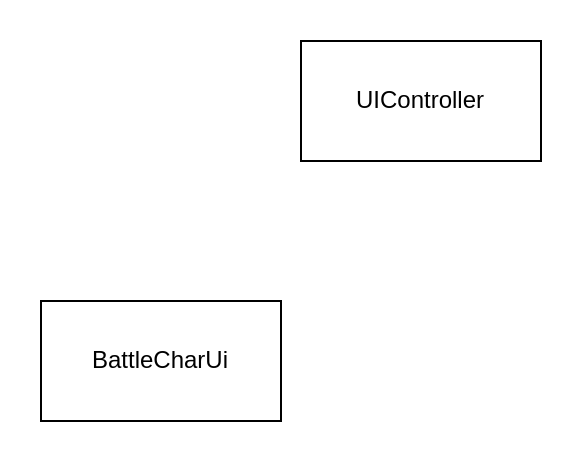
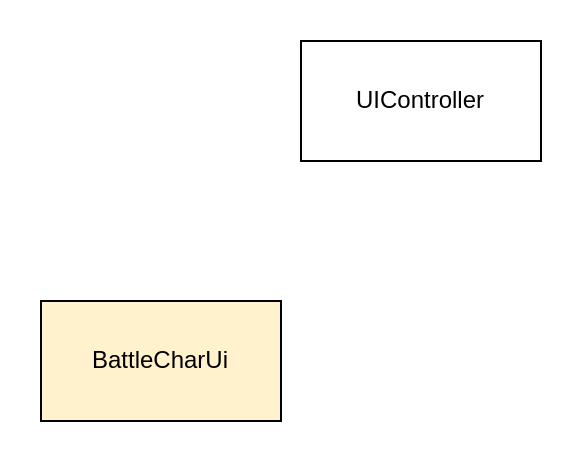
node "BattleCharUi": fillcolor #ffffff -> #fff2cc
